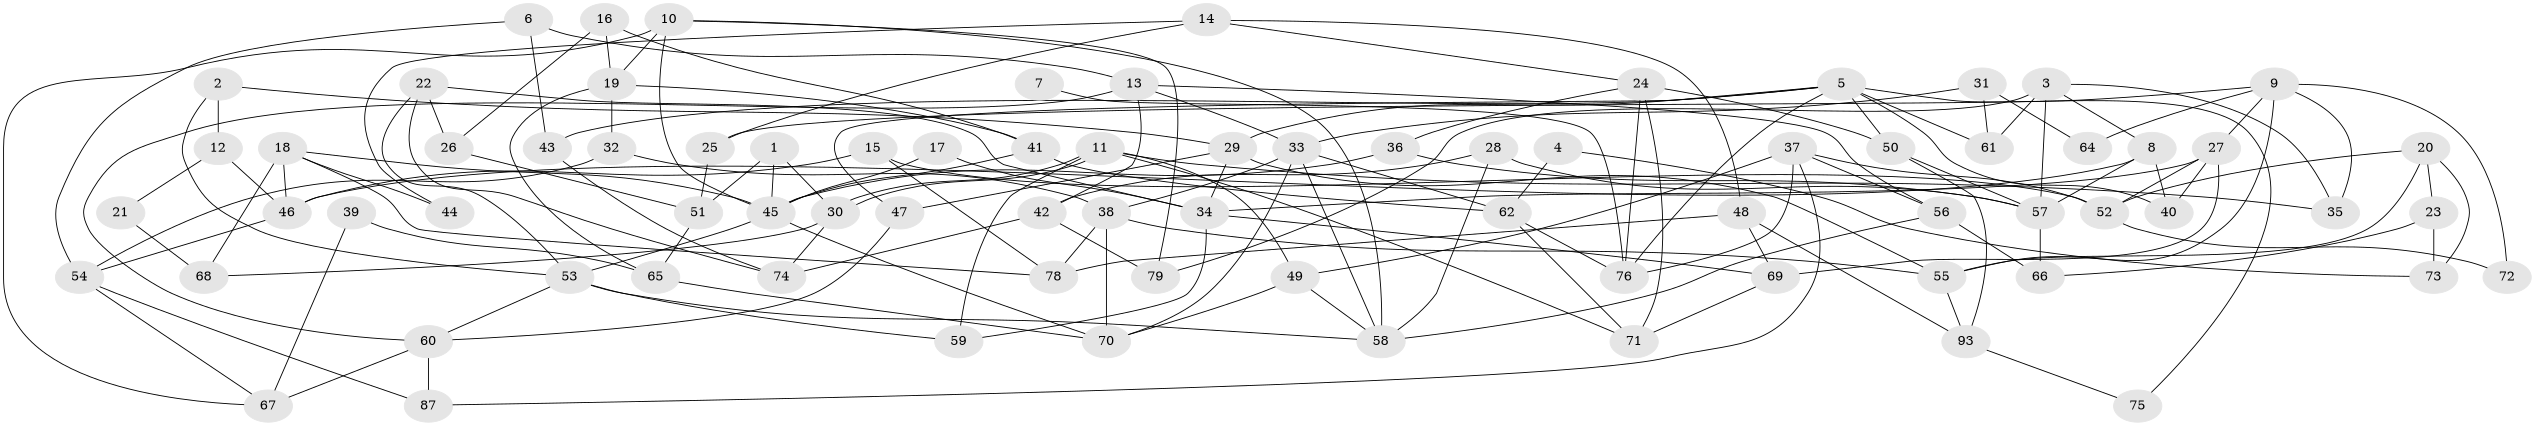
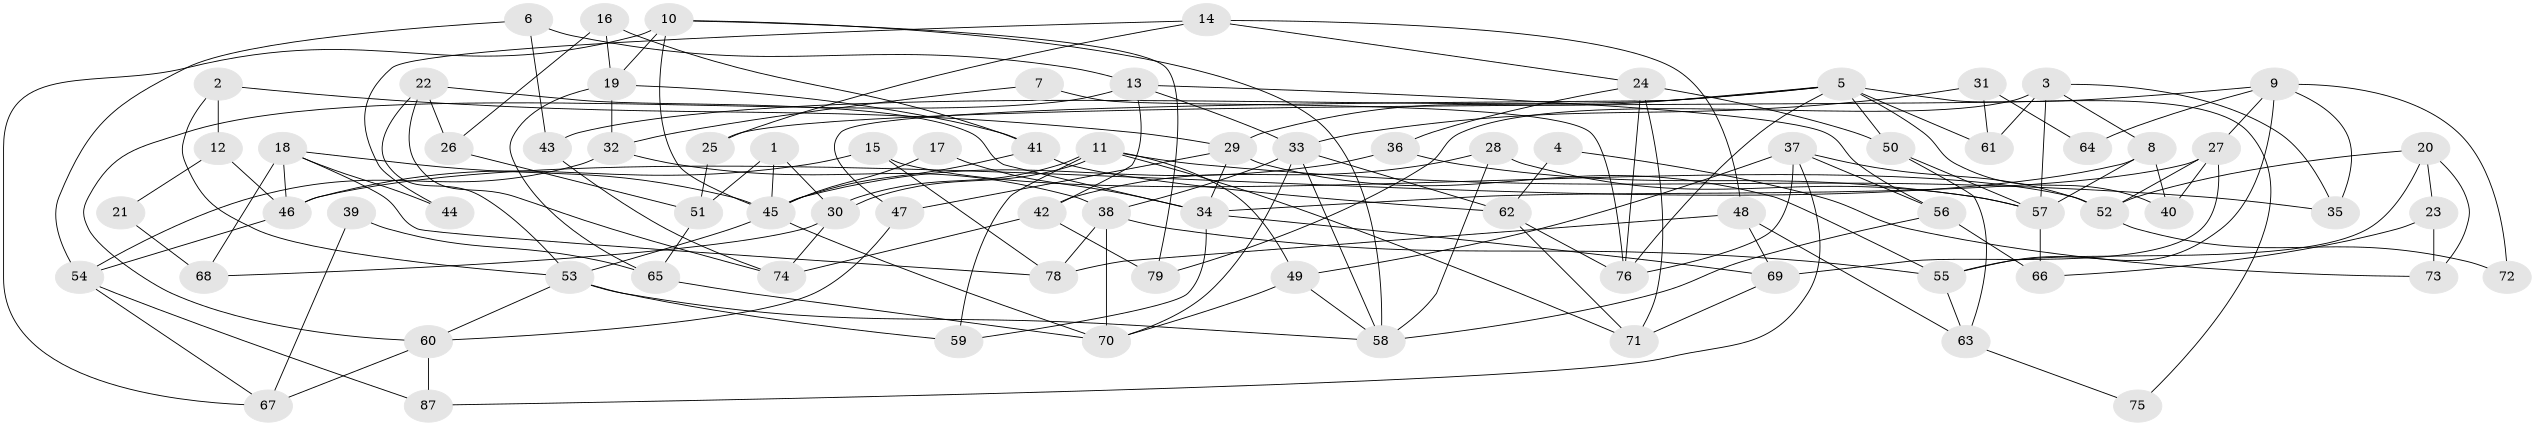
edge "7" -- "32": added
node "93": label "93" -> "63"
